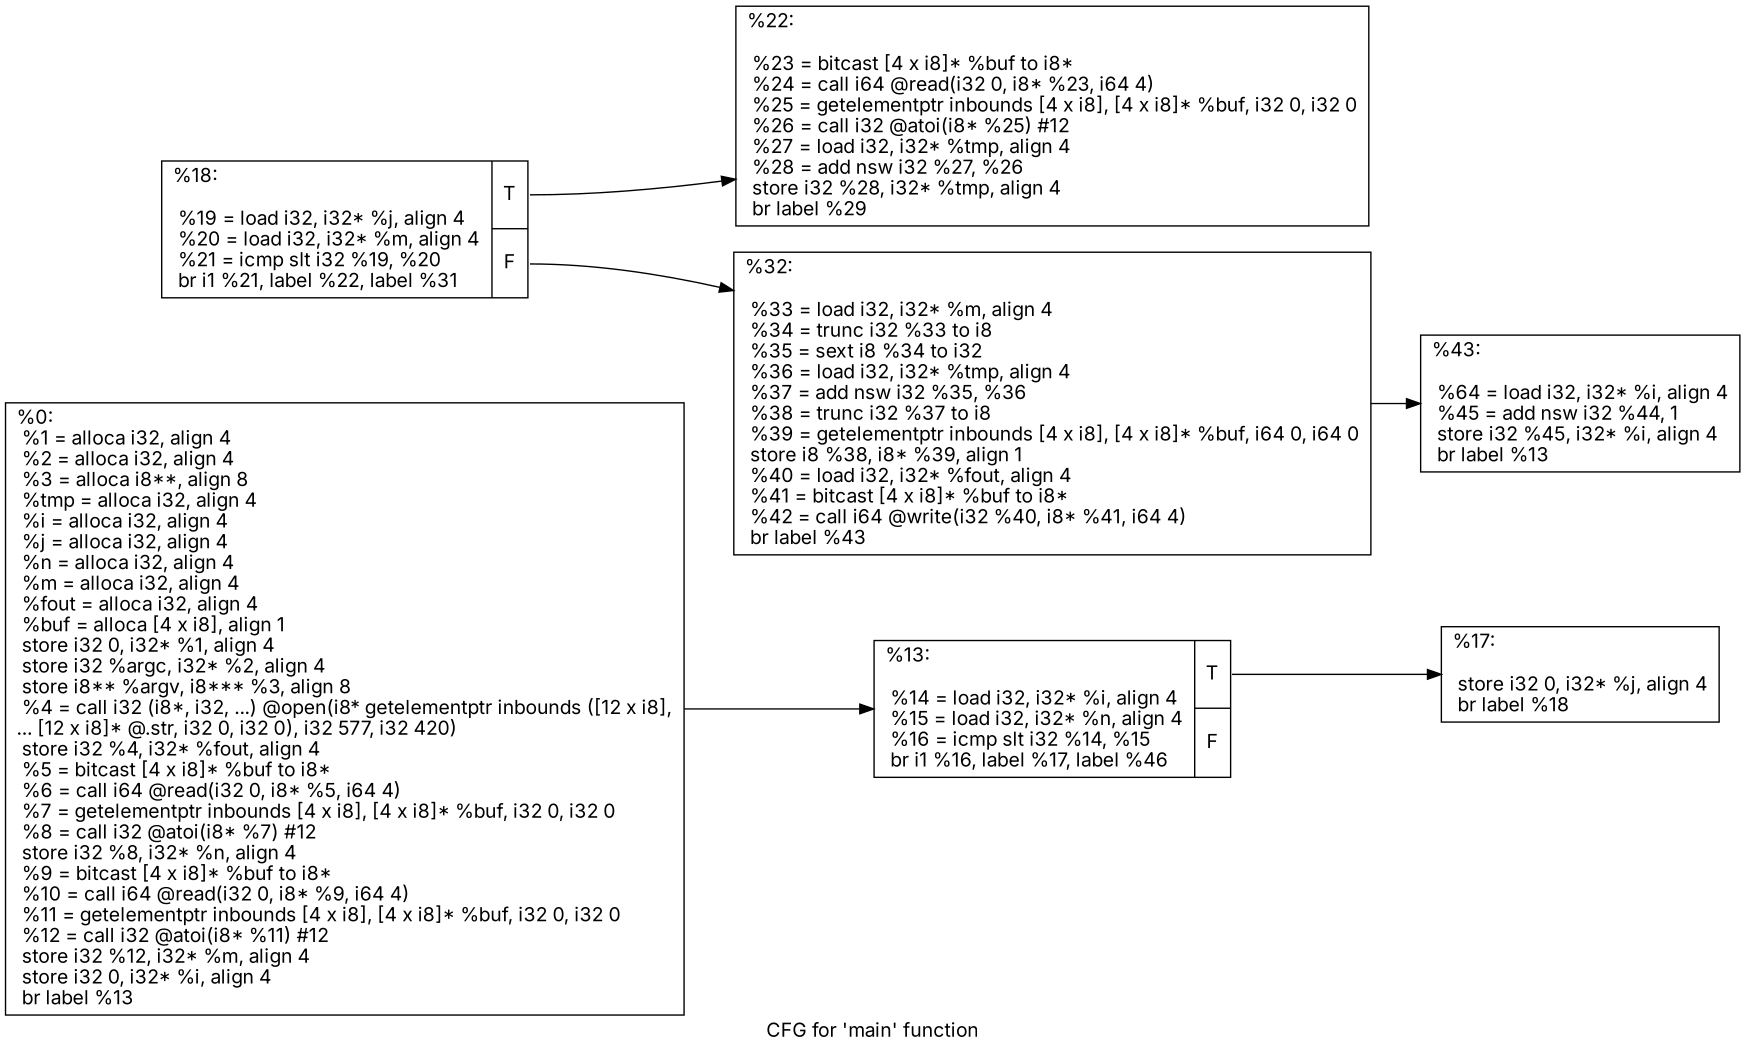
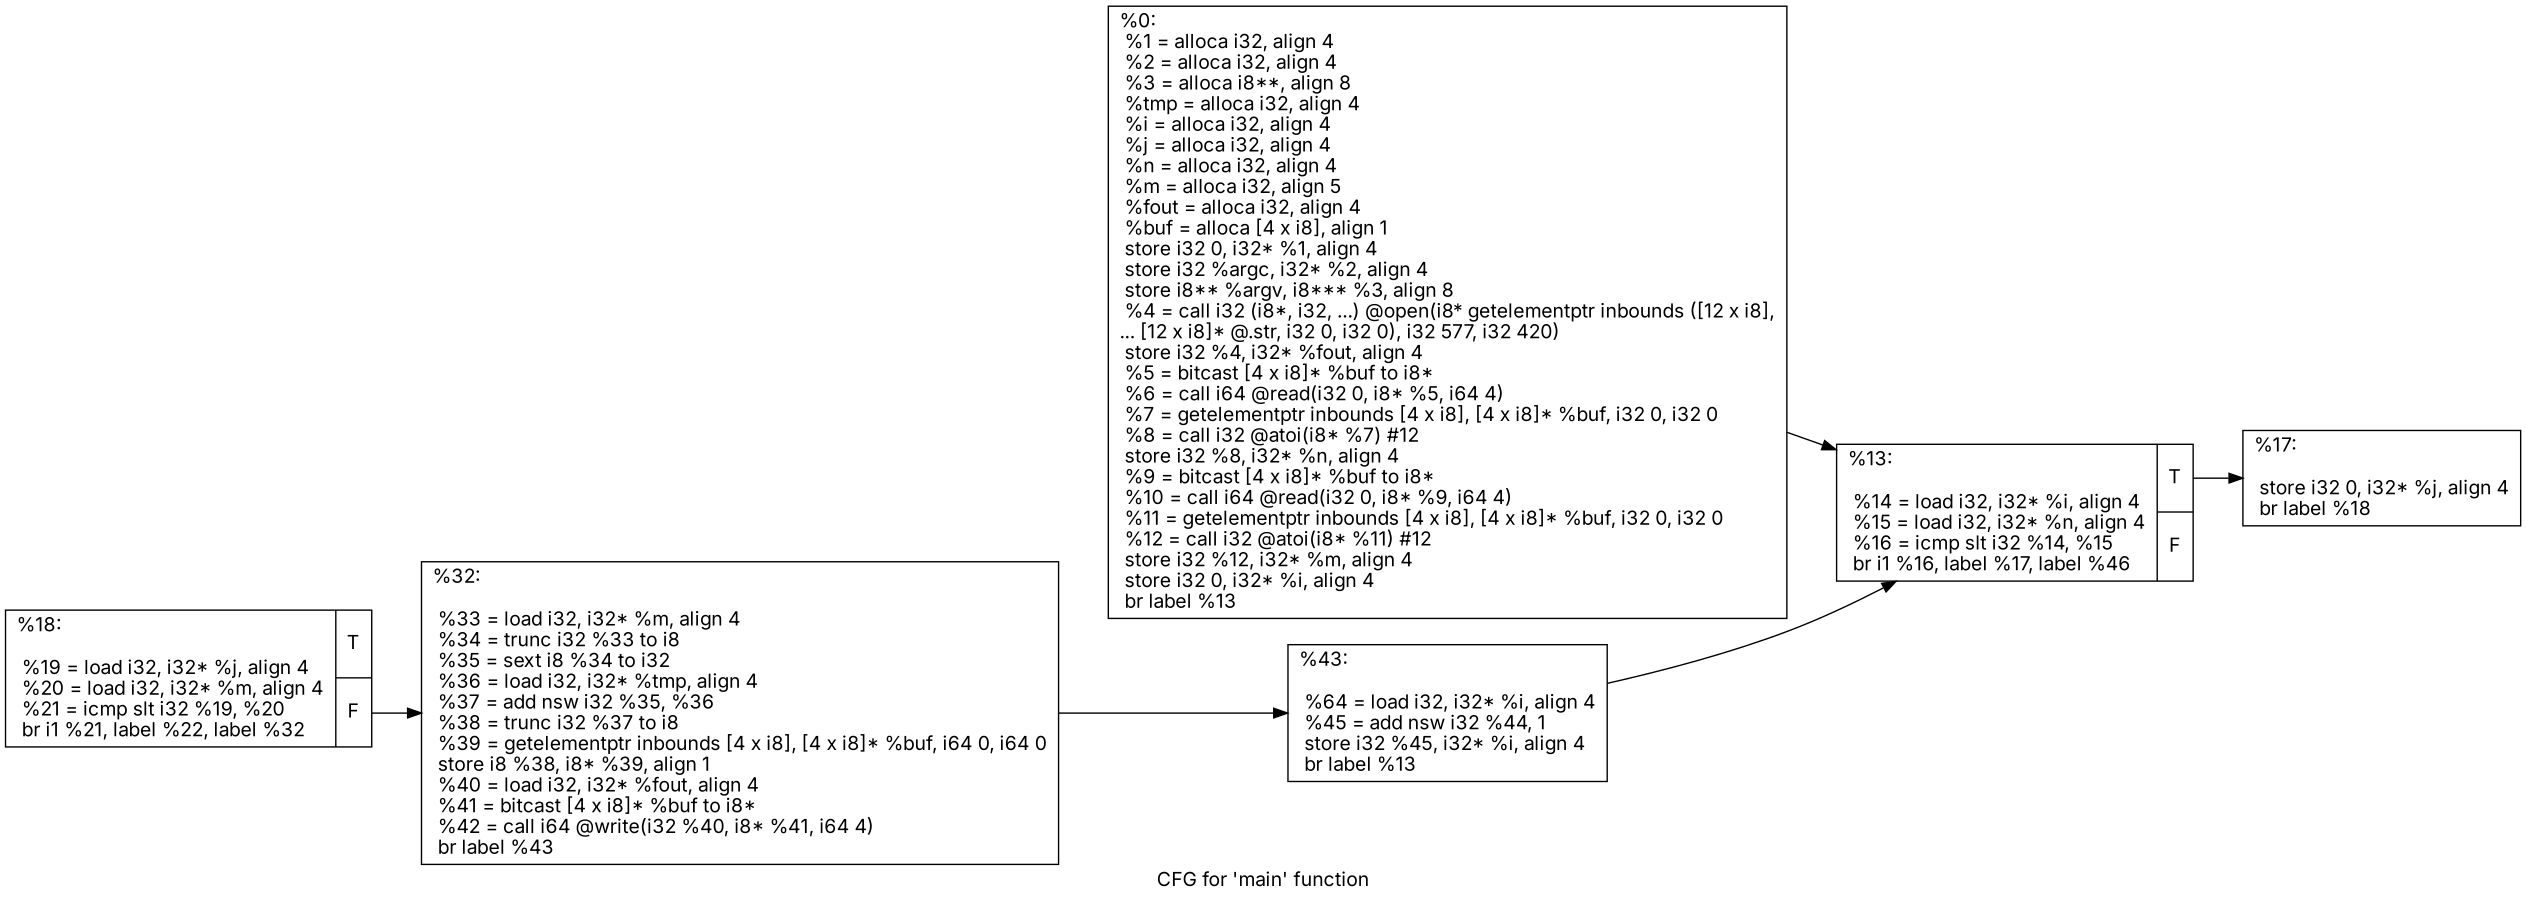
node "%22:": removed
node "%18:": text "br i1 %21, label %22, label %31" -> "br i1 %21, label %22, label %32"
node "%0:": text "%m = alloca i32, align 4" -> "%m = alloca i32, align 5"
edge "%43:" -> "%13:": added
